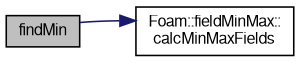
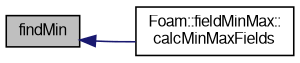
edge "findMin" -> "Foam::fieldMinMax:: calcMinMaxFields": reversed
